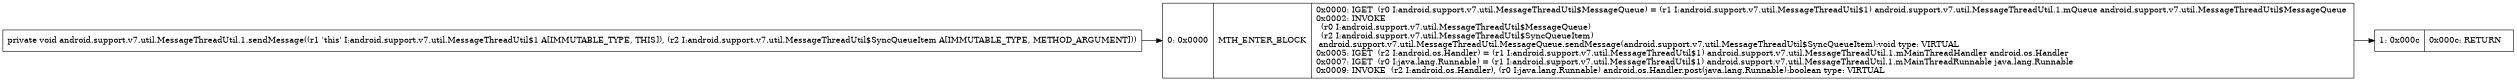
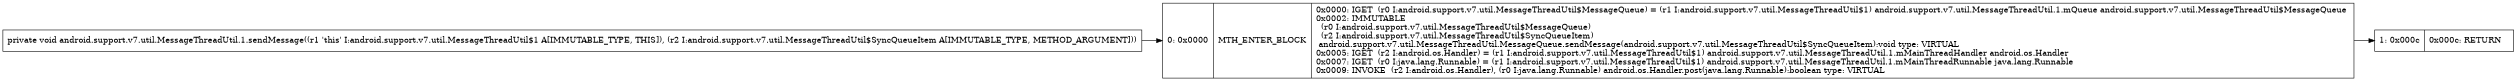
node "0: 0x0000": text "0x0002: INVOKE" -> "0x0002: IMMUTABLE"
